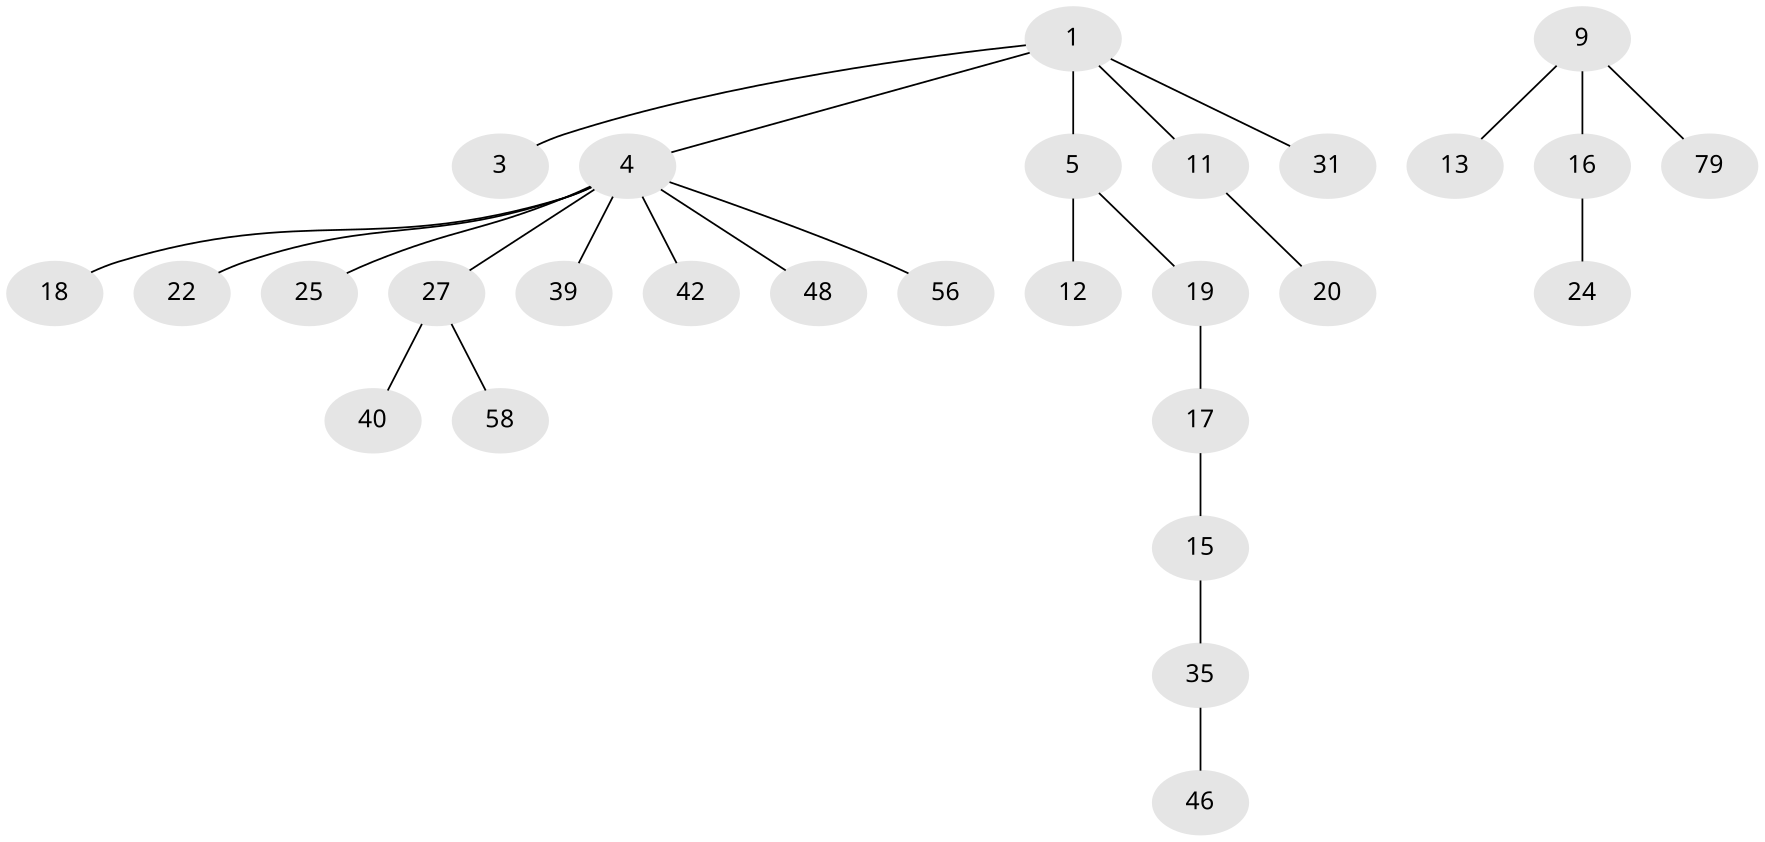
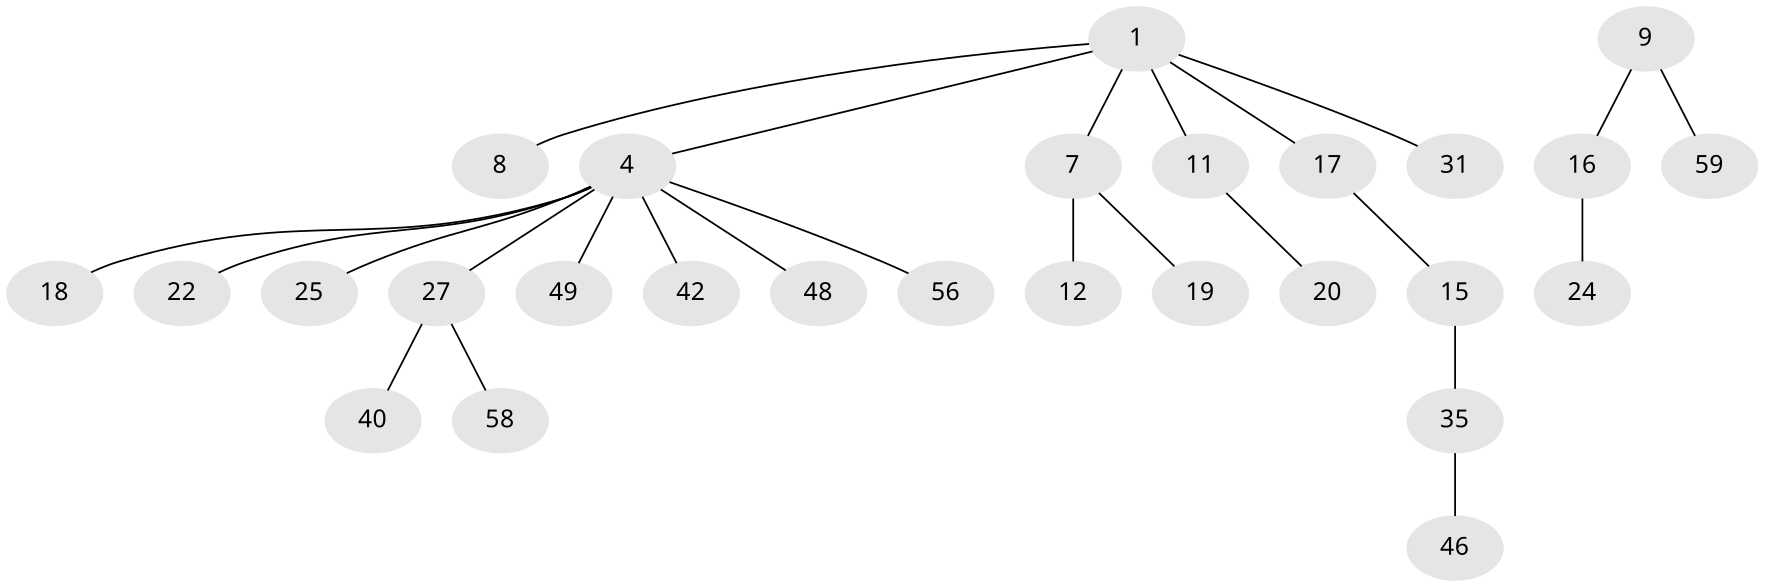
node "3": label "3" -> "8"
node "5": label "5" -> "7"
node "13": removed
node "79": label "79" -> "59"
node "39": label "39" -> "49"
edge "19" -- "17": now "1" -- "17"
